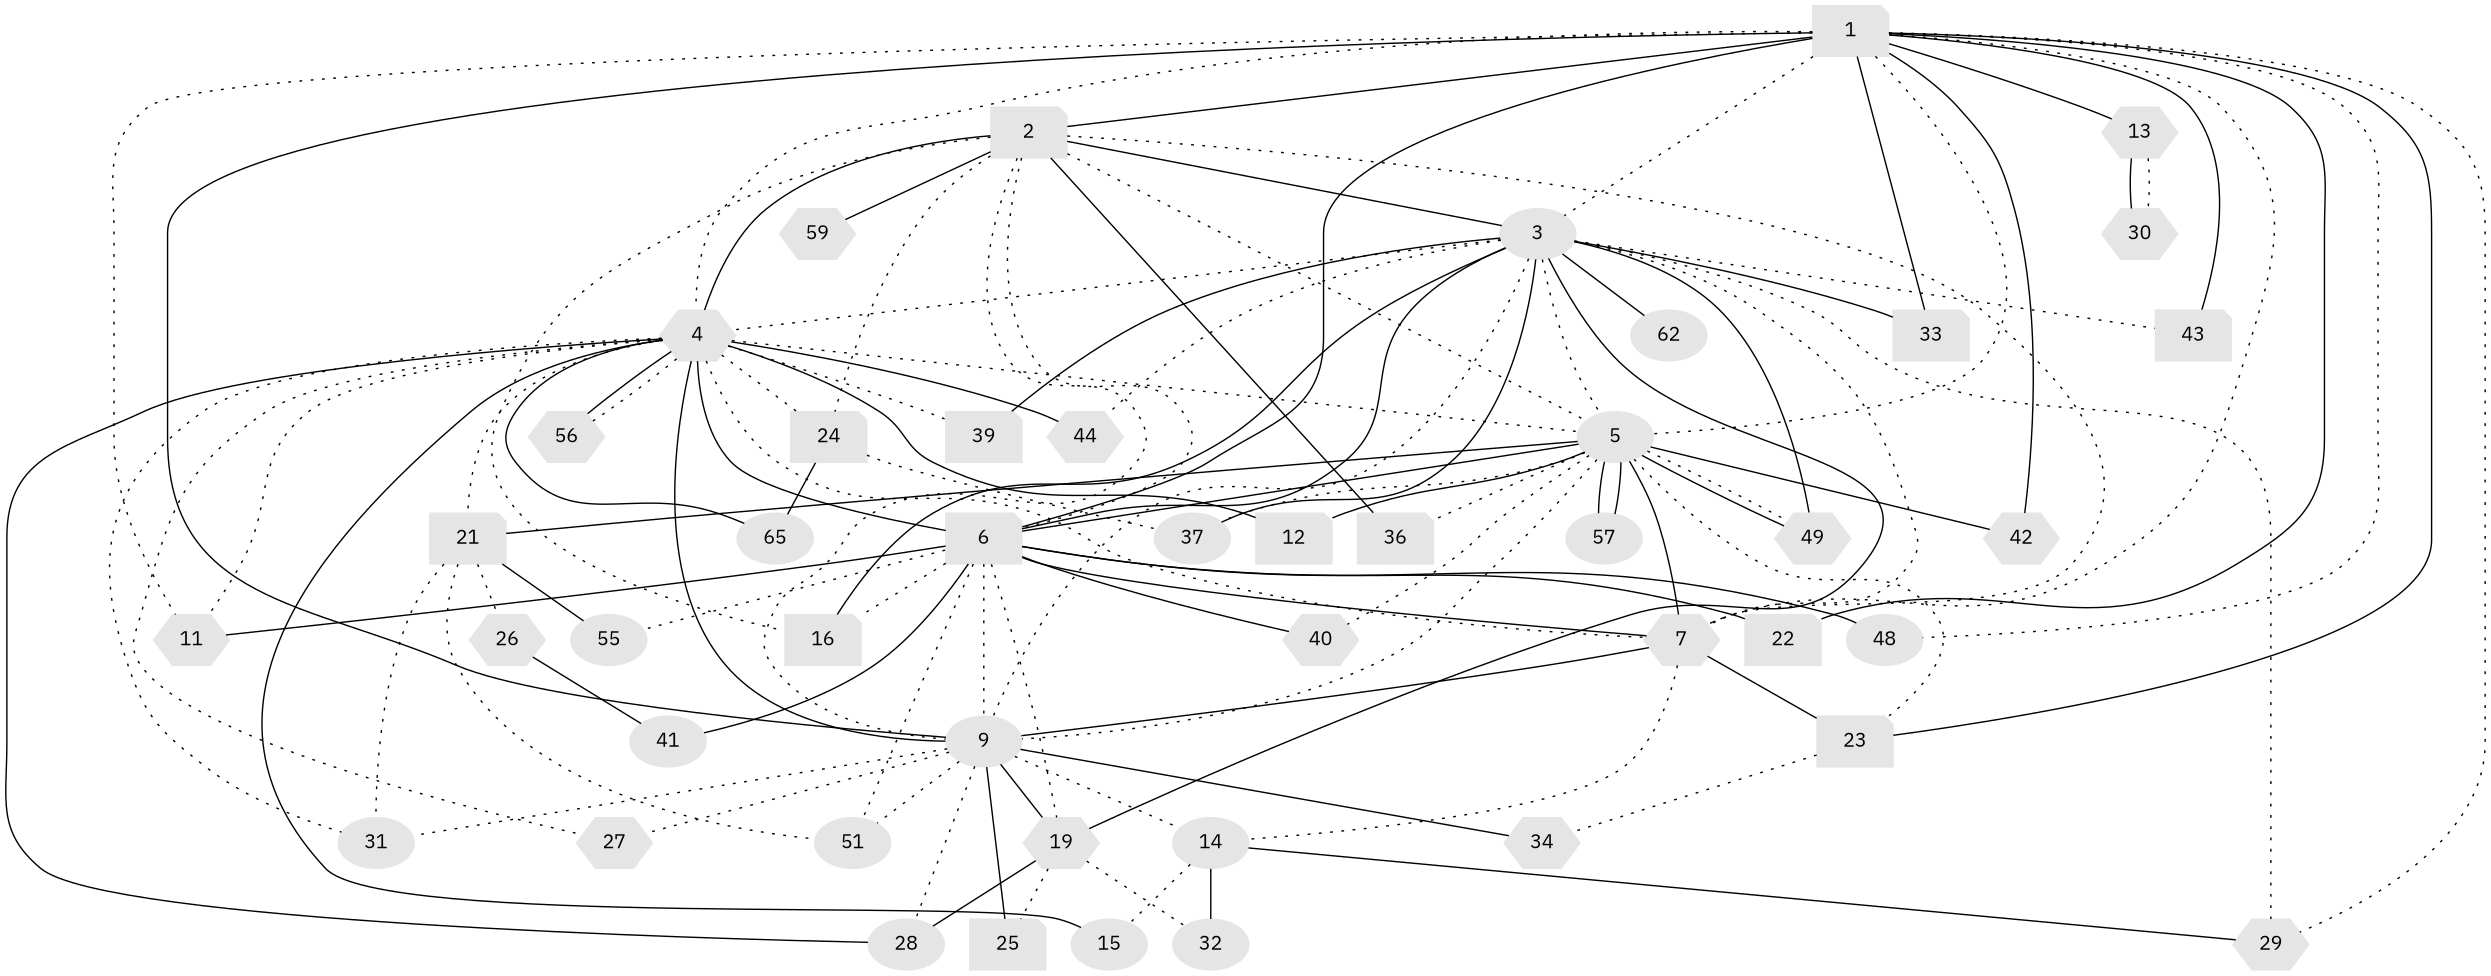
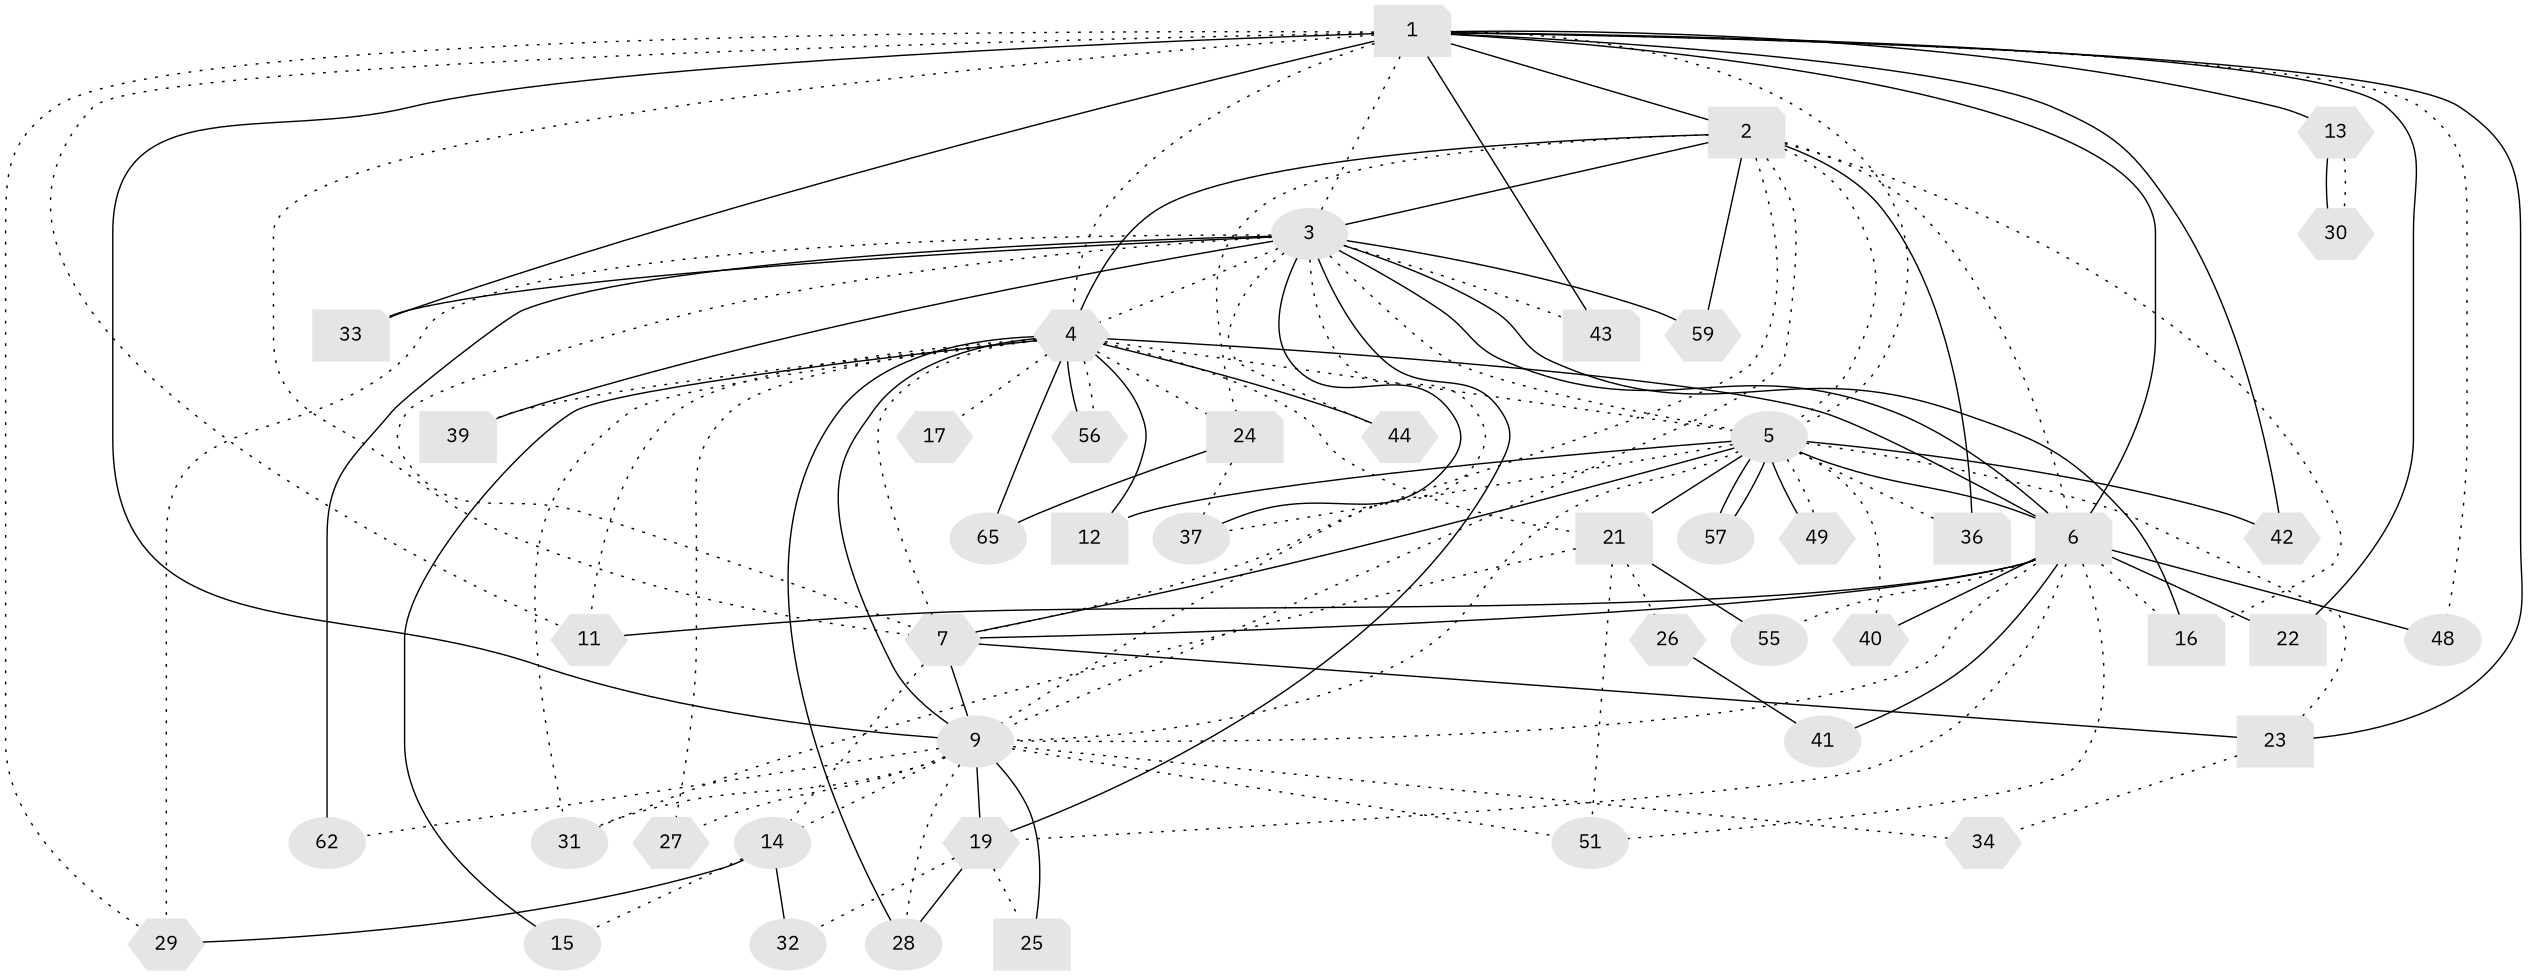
edge "3" -- "49": now "3" -- "59"
node "17": added
edge "9" -- "62": added
edge "9" -- "34": style solid -> dotted
